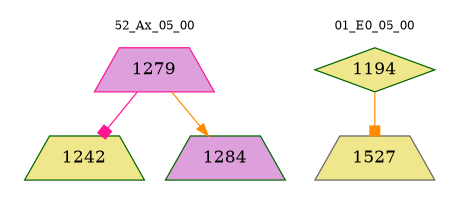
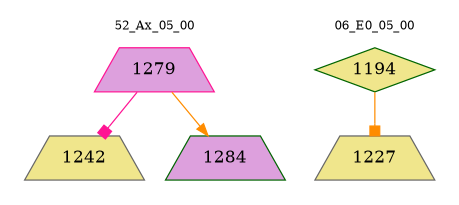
cluster "01_E0_05_00": label "01_E0_05_00" -> "06_E0_05_00"
node "1242": color darkgreen -> gray40
node "1527": label "1527" -> "1227"
